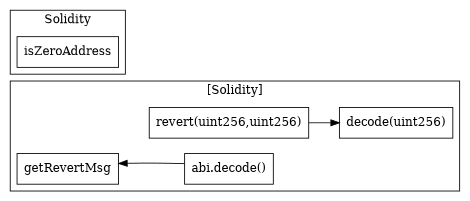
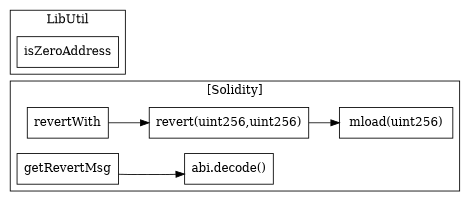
cluster "Solidity": label "Solidity" -> "LibUtil"
node "revertWith": added
node "decode(uint256)": label "decode(uint256)" -> "mload(uint256)"
edge "abi.decode()" -> "getRevertMsg": reversed
